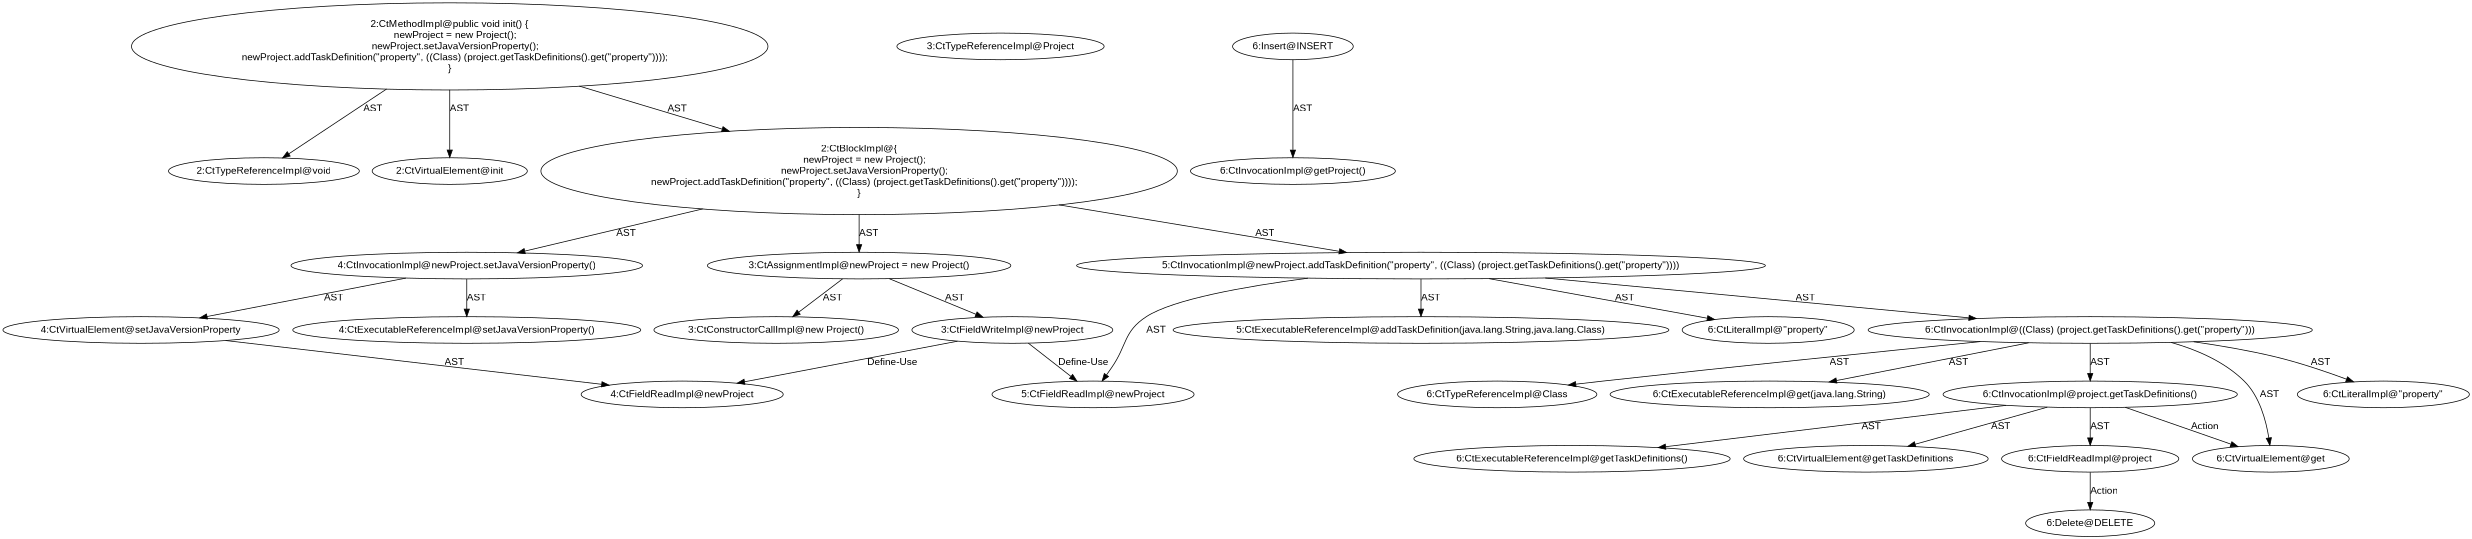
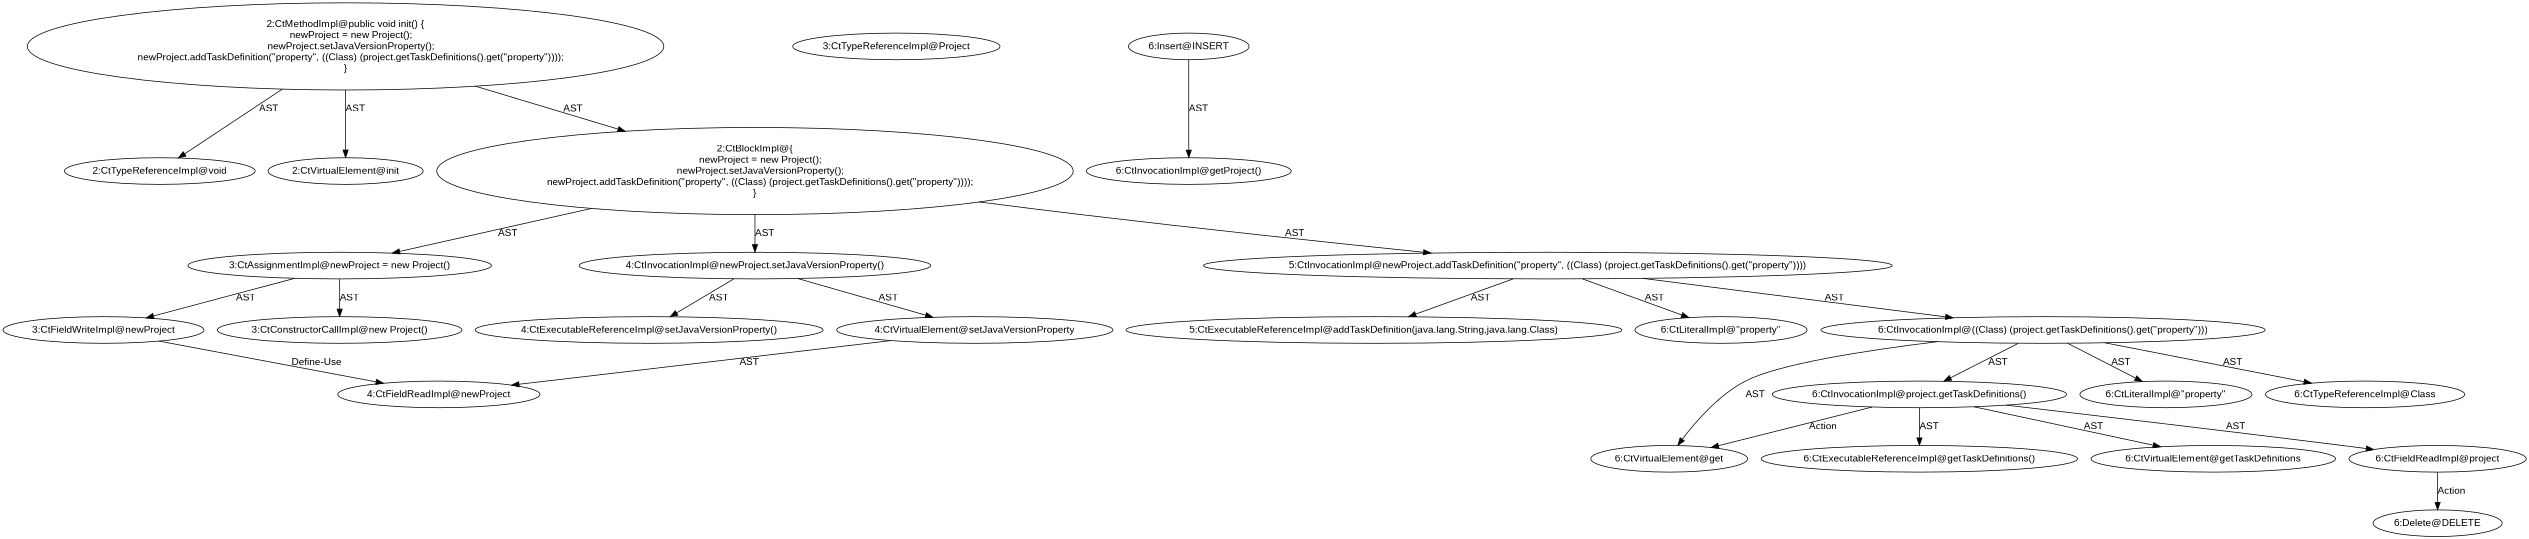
node "5:CtFieldReadImpl@newProject": removed
node "6:CtExecutableReferenceImpl@get(java.lang.String)": removed
